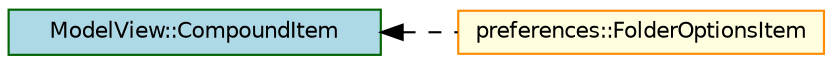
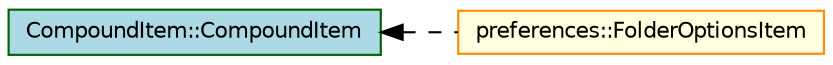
node "ModelView::CompoundItem": label "ModelView::CompoundItem" -> "CompoundItem::CompoundItem"
